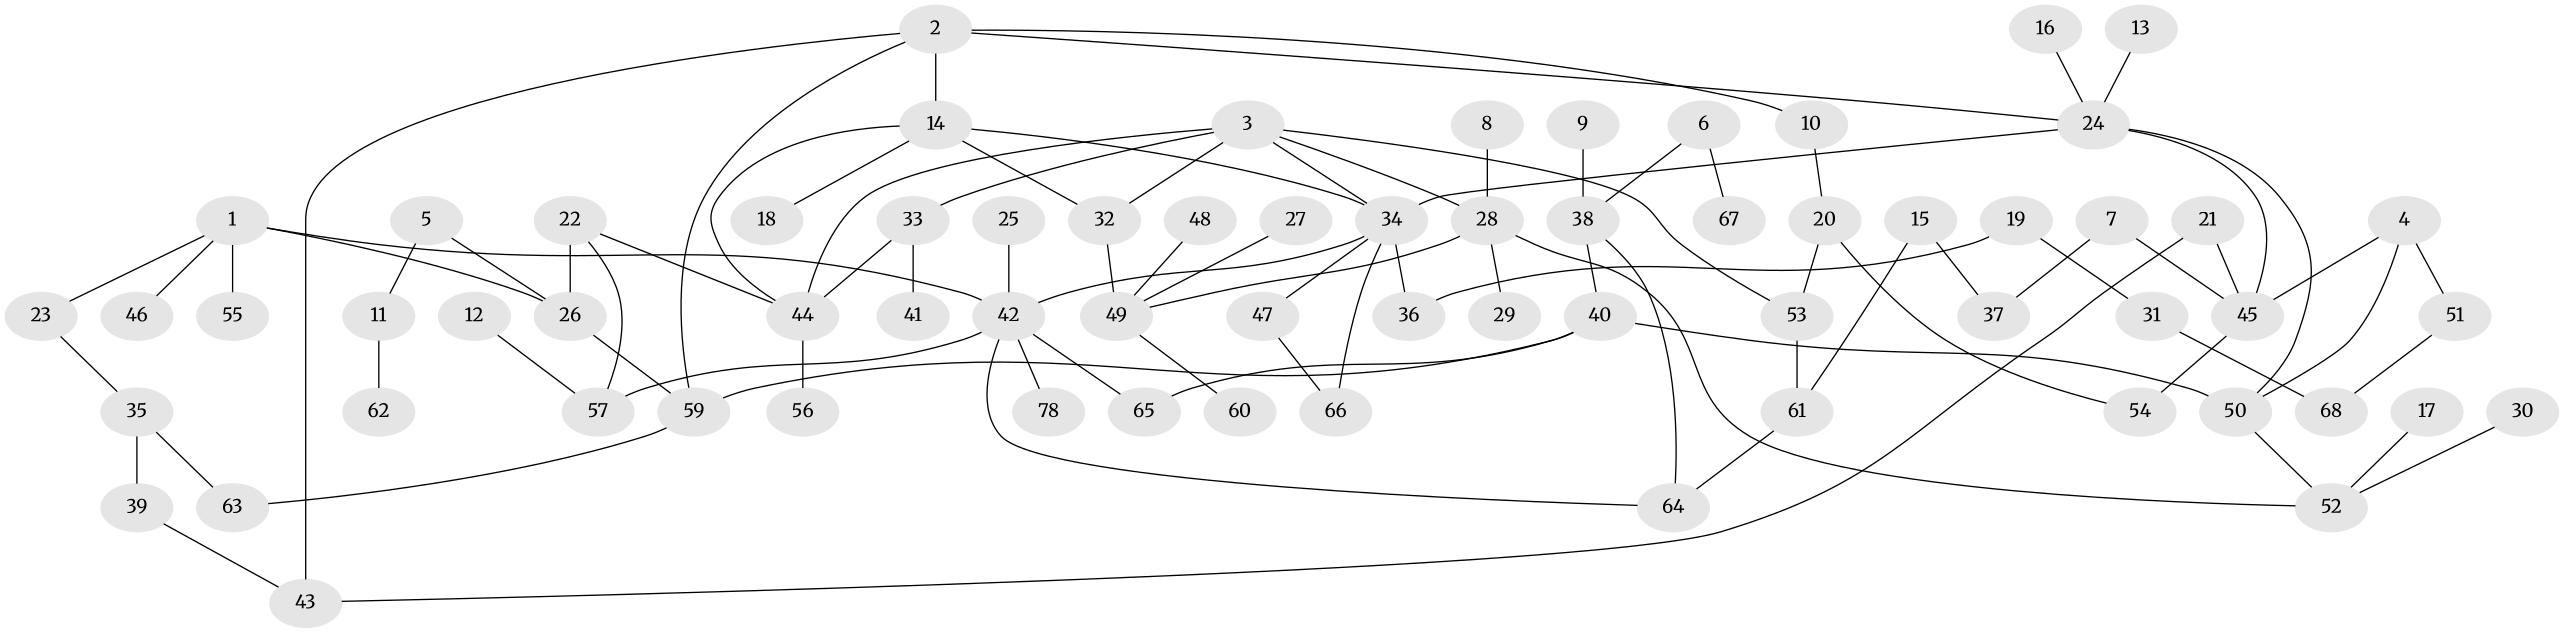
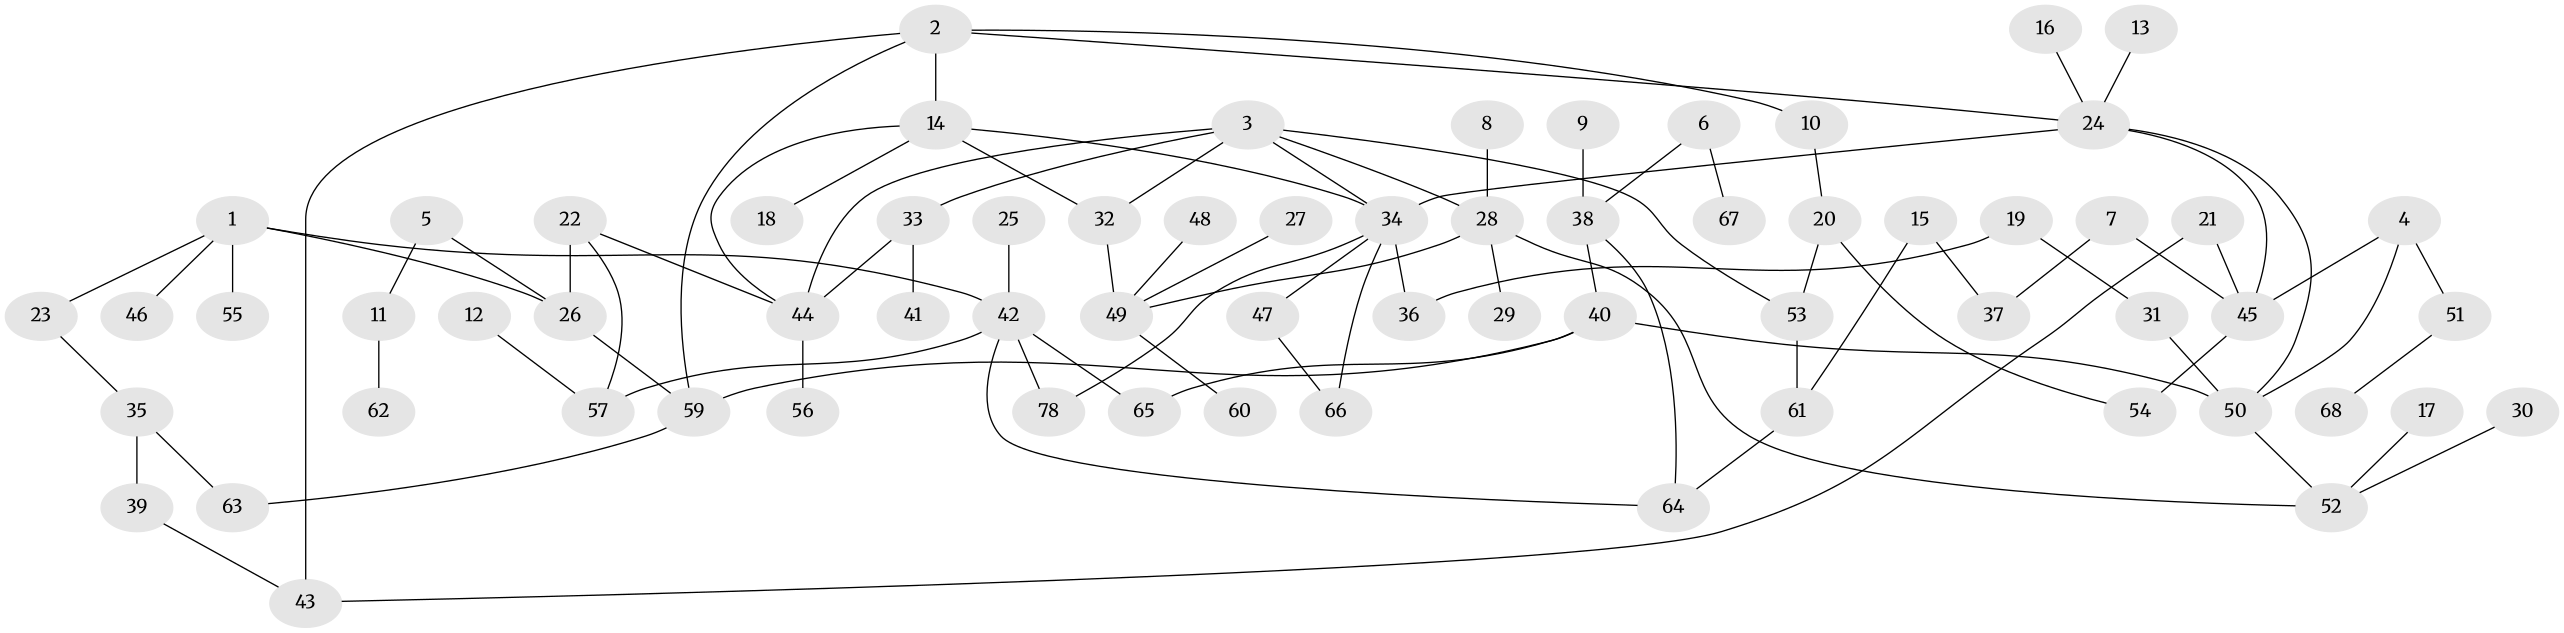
edge "34" -- "42": now "34" -- "78"
edge "31" -- "68": now "31" -- "50"
